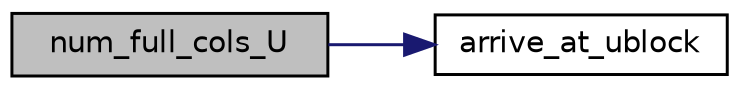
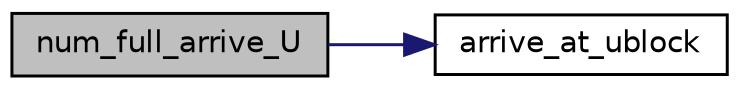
node "num_full_cols_U": label "num_full_cols_U" -> "num_full_arrive_U"
